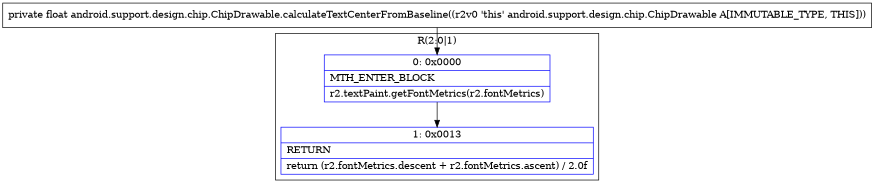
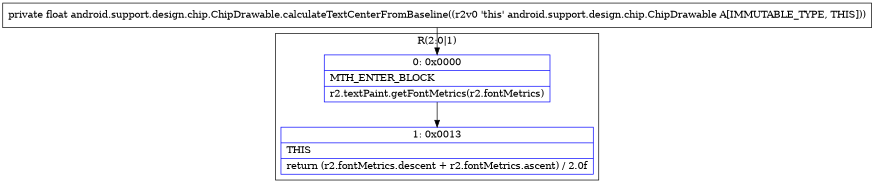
node "1: 0x0013": text "RETURN" -> "THIS"
